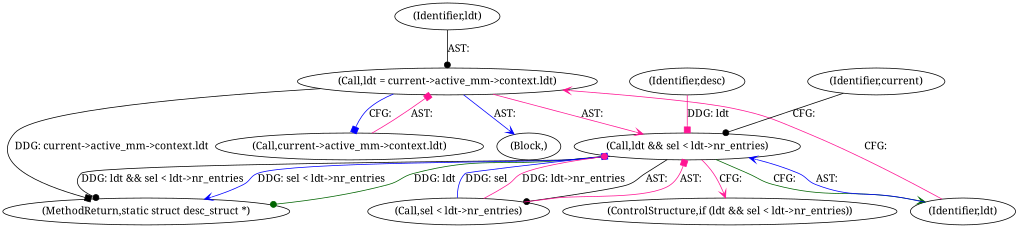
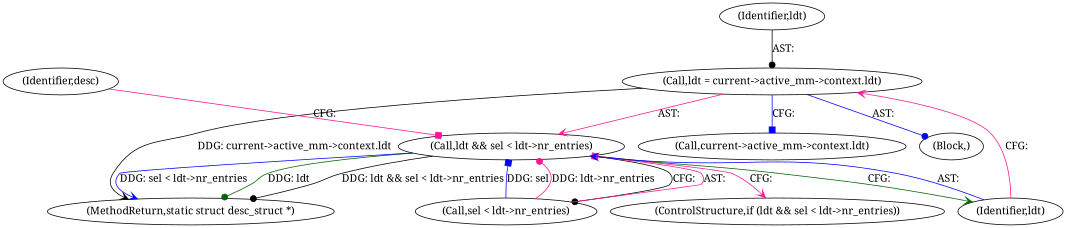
node "(Identifier,current)": removed
edge "(Call,ldt = current->active_mm->context.ldt)" -> "(MethodReturn,static struct desc_struct *)": arrowhead box -> vee
edge "(Call,ldt = current->active_mm->context.ldt)" -> "(Block,)": arrowhead vee -> dot
edge "(Identifier,desc)" -> "(Call,ldt && sel < ldt->nr_entries)": label "DDG: ldt" -> "CFG: "
edge "(Call,current->active_mm->context.ldt)" -> "(Call,ldt = current->active_mm->context.ldt)": removed, label "AST:"
edge "(Call,ldt && sel < ldt->nr_entries)" -> "(Call,sel < ldt->nr_entries)": label "AST: " -> "CFG: "
